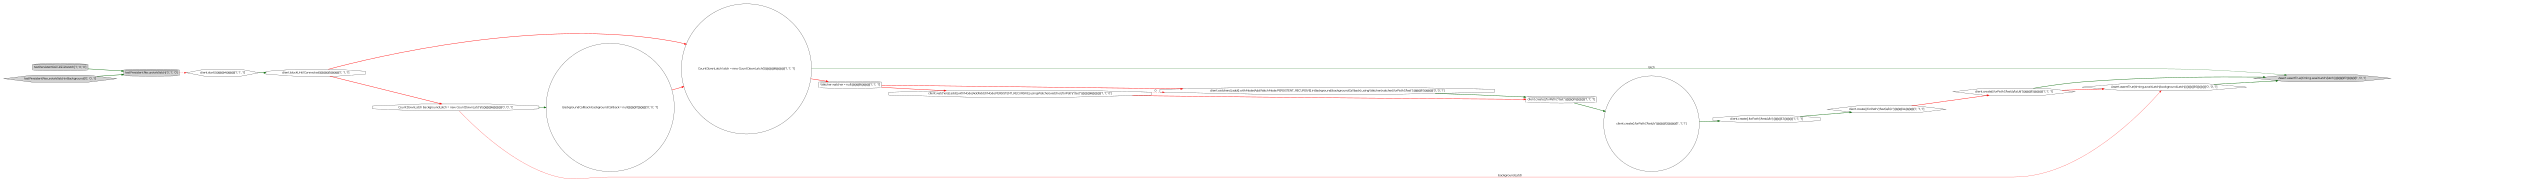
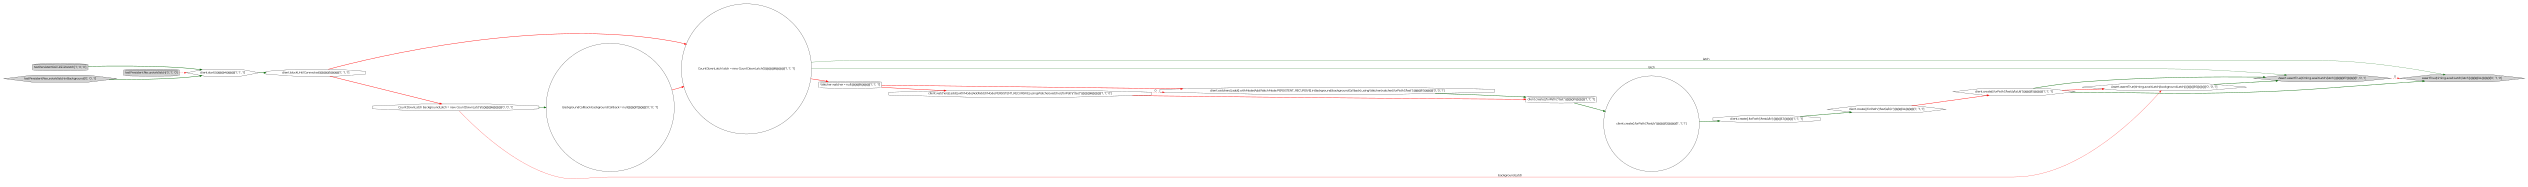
edge "testPersistentRecursiveWatch['1', '0', '0']" -> "testPersistentRecursiveWatch['0', '1', '0']": now "testPersistentRecursiveWatch['1', '0', '0']" -> "client.start()@@@4@@@['1', '1', '1']"
edge "testPersistentRecursiveWatchInBackground['0', '0', '1']" -> "testPersistentRecursiveWatch['0', '1', '0']": now "testPersistentRecursiveWatchInBackground['0', '0', '1']" -> "client.start()@@@4@@@['1', '1', '1']"
node "assertTrue(timing.awaitLatch(latch))@@@14@@@['0', '1', '0']": added
